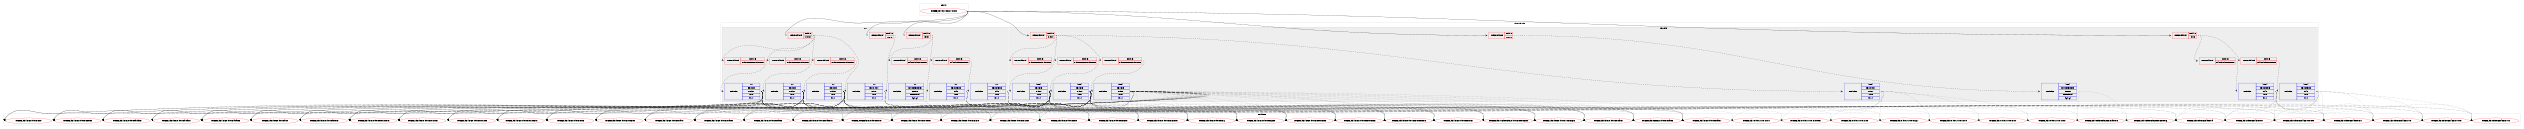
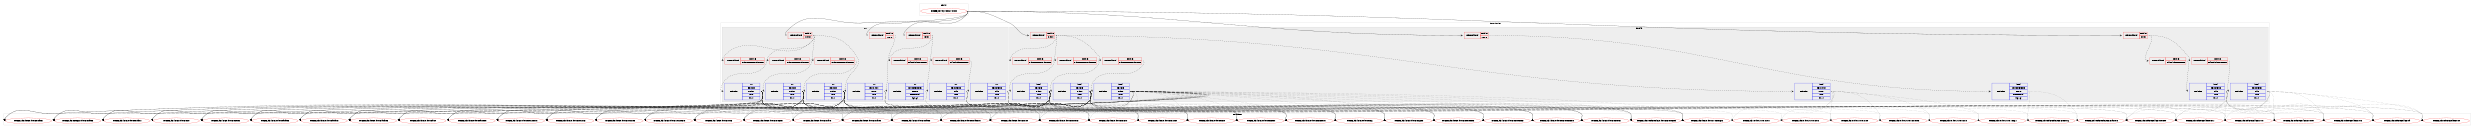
node "portage://portage-lang/python-3.11.10": label "portage://portage-lang/python-3.11.10" -> "portage://dev-lang/python-3.11.10"
node "portage://dev-python/numpy-2.0.0": removed
